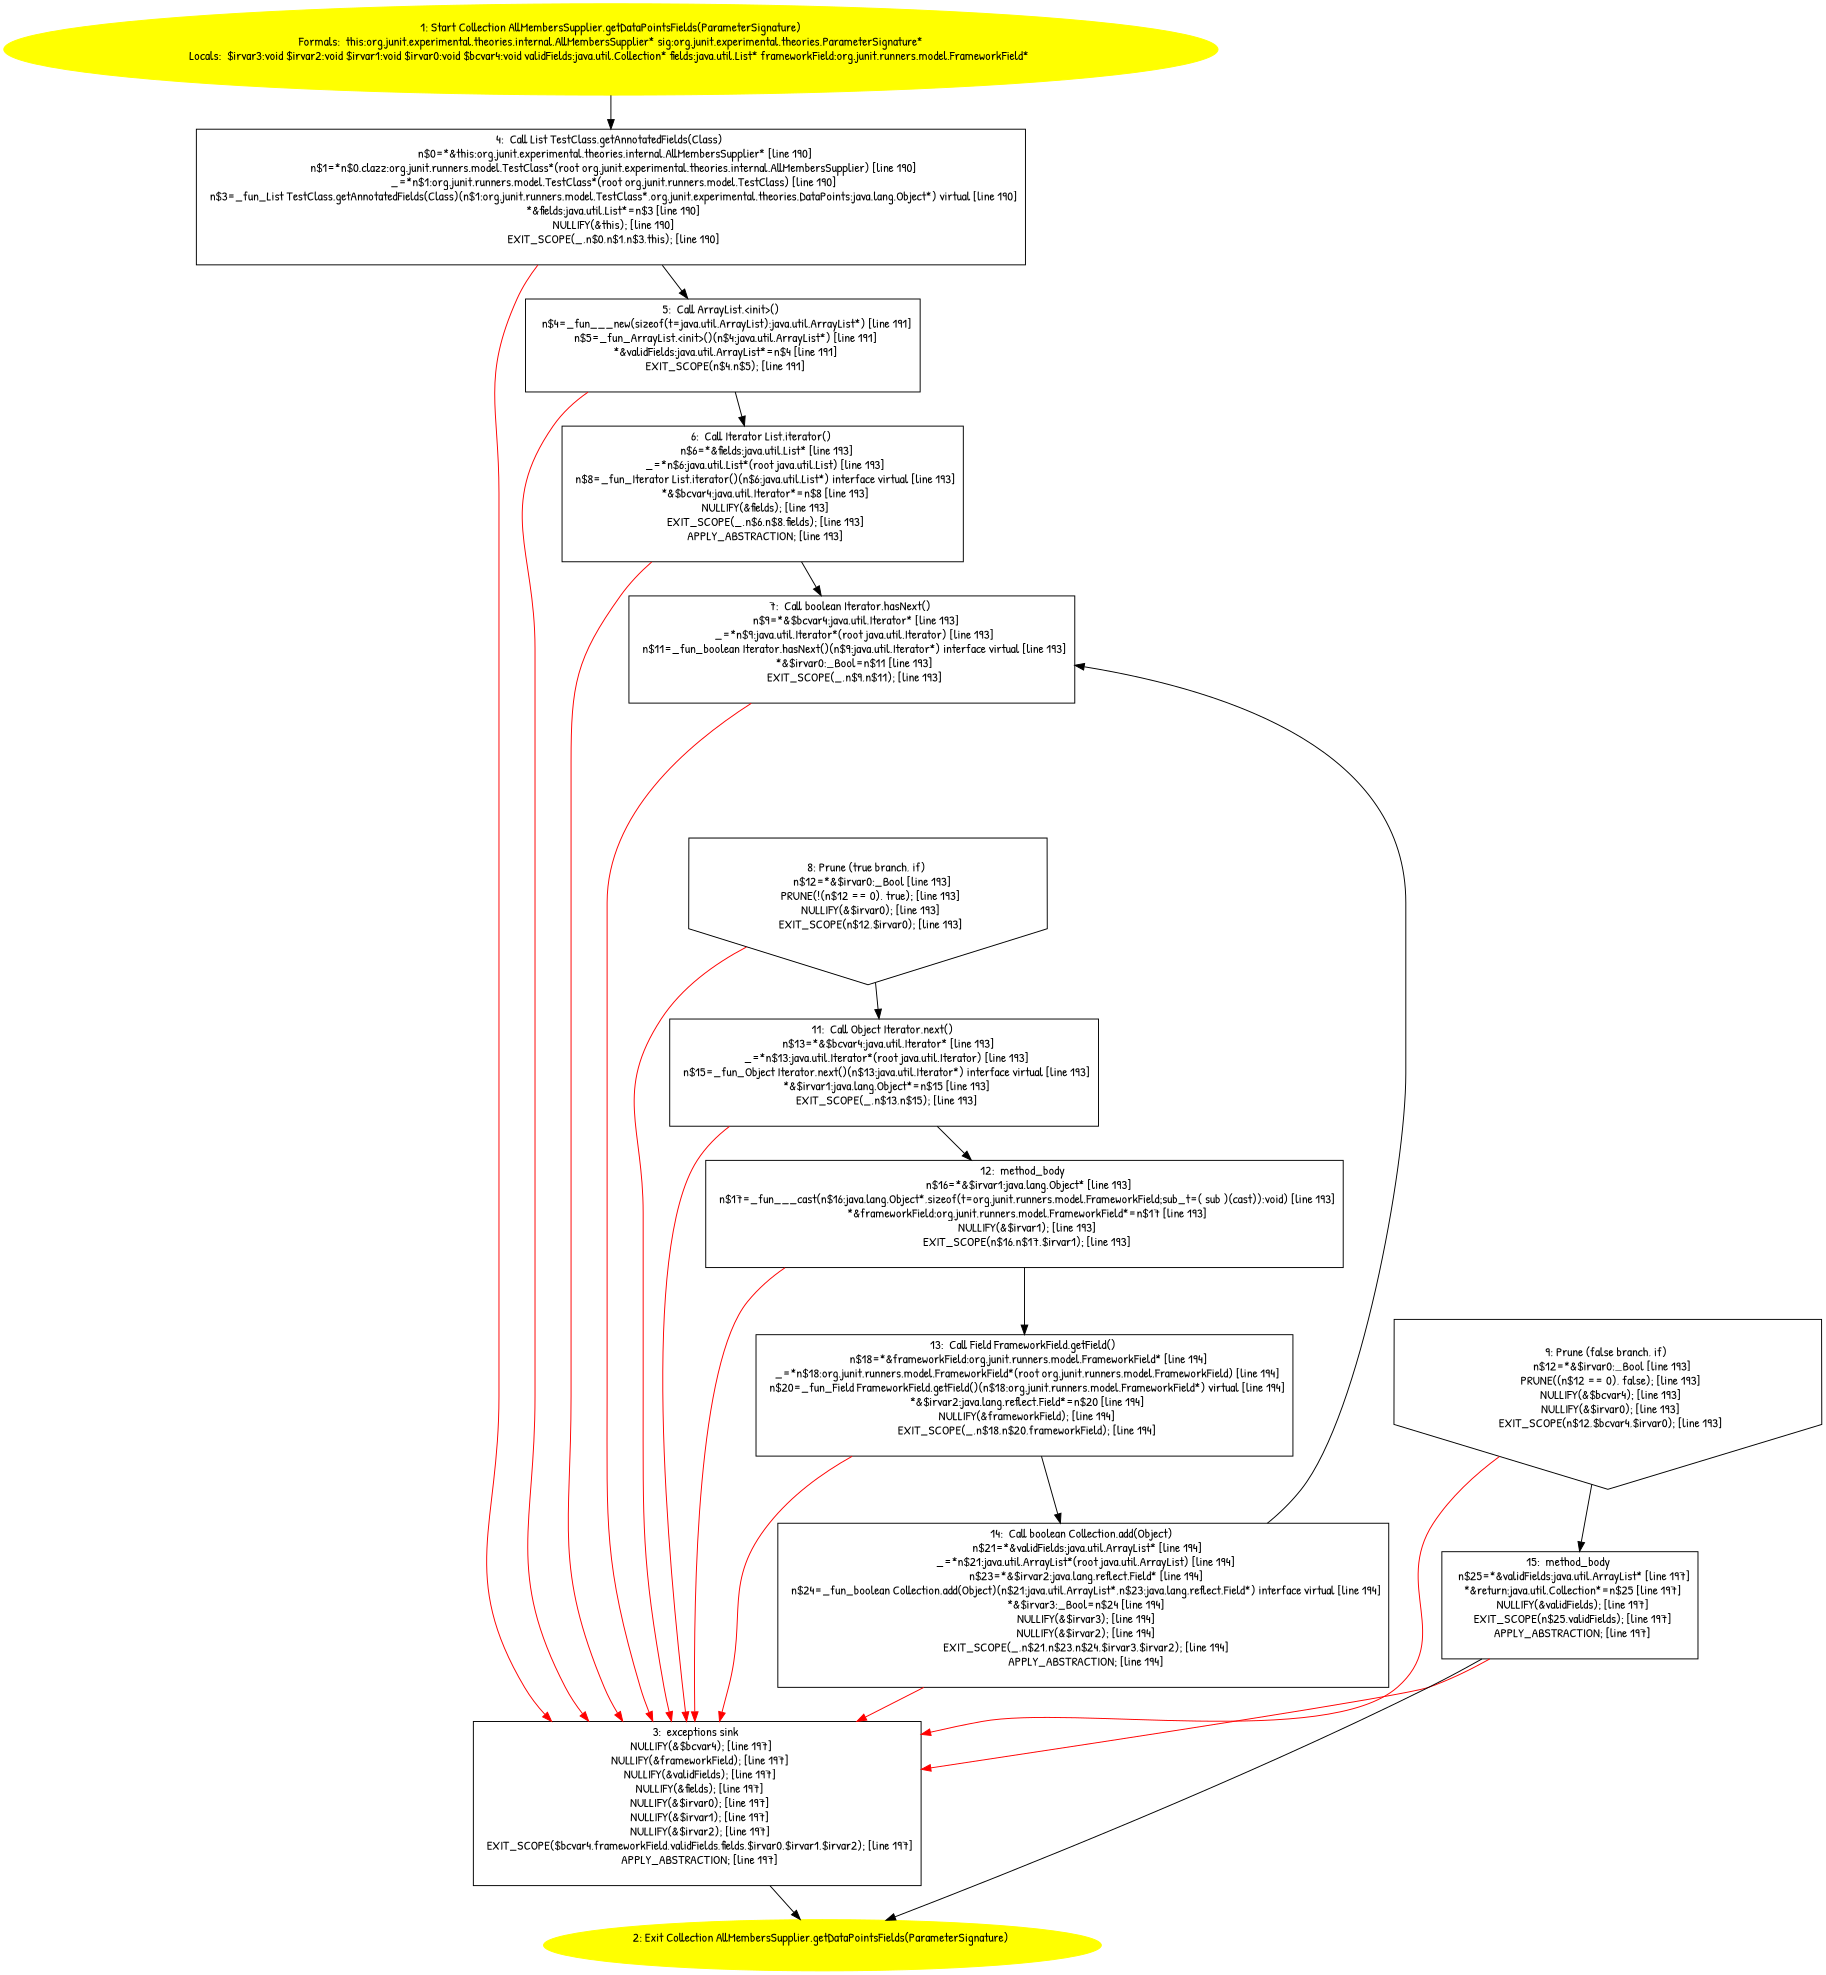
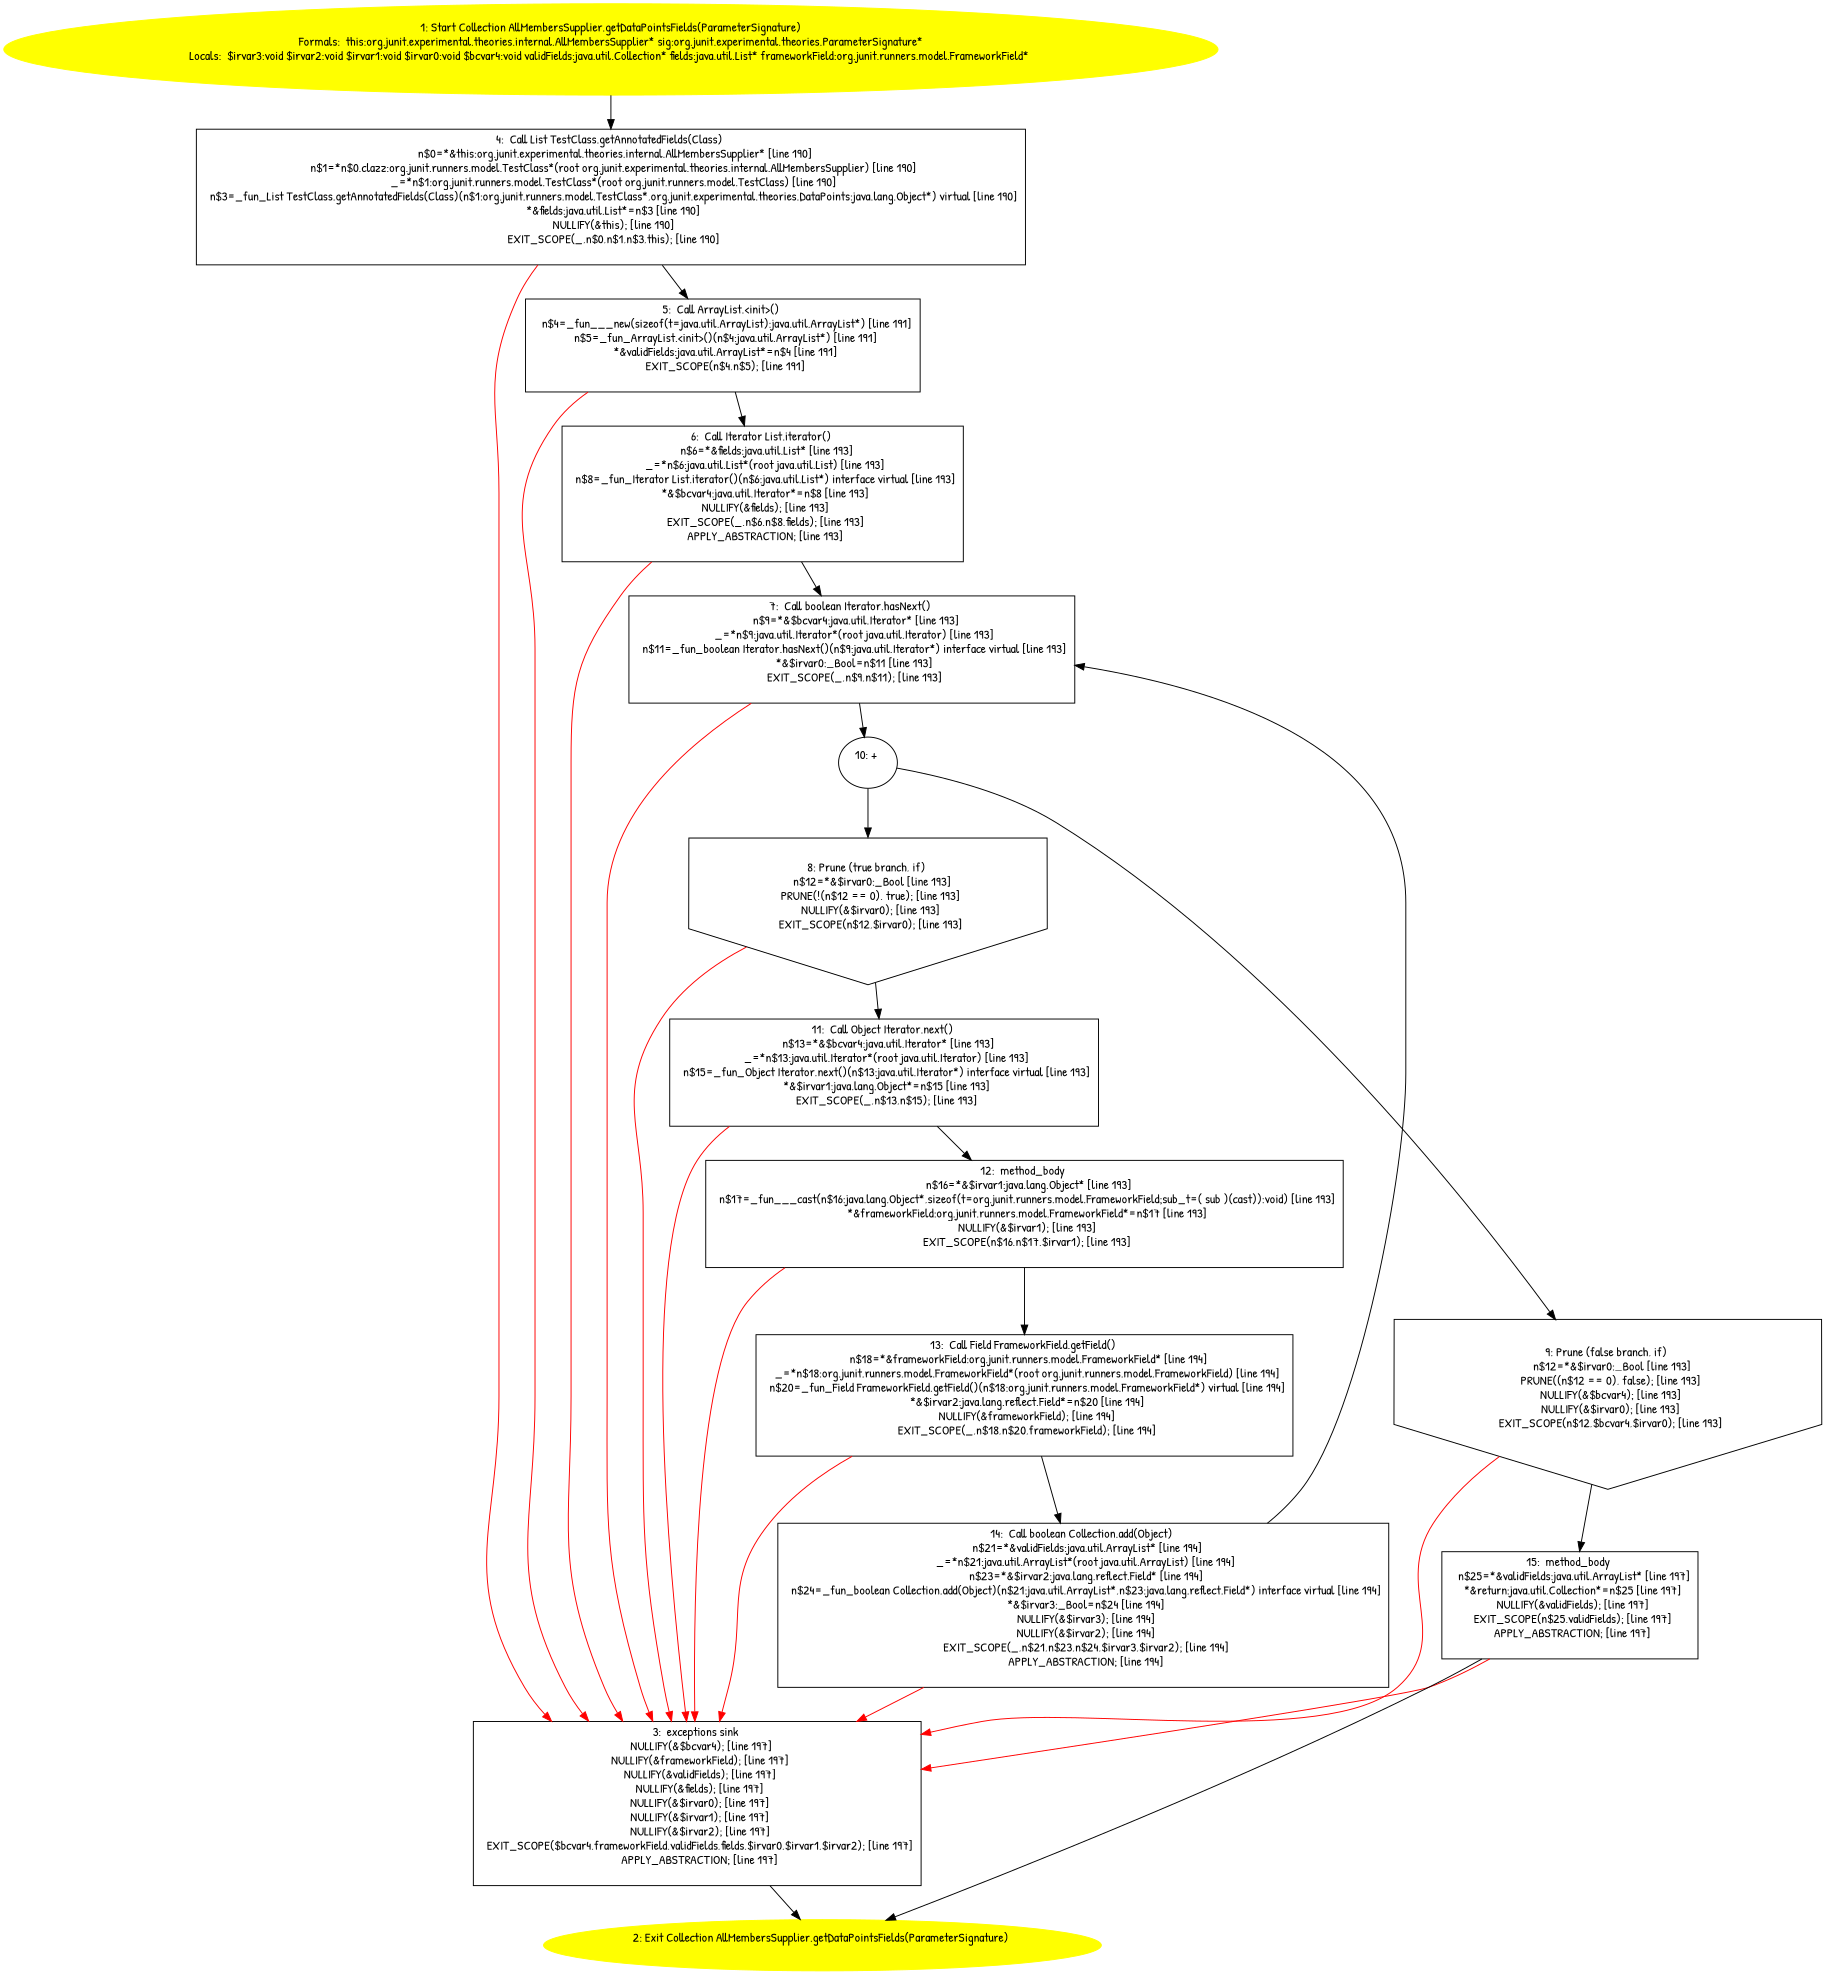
node "10: +": added
